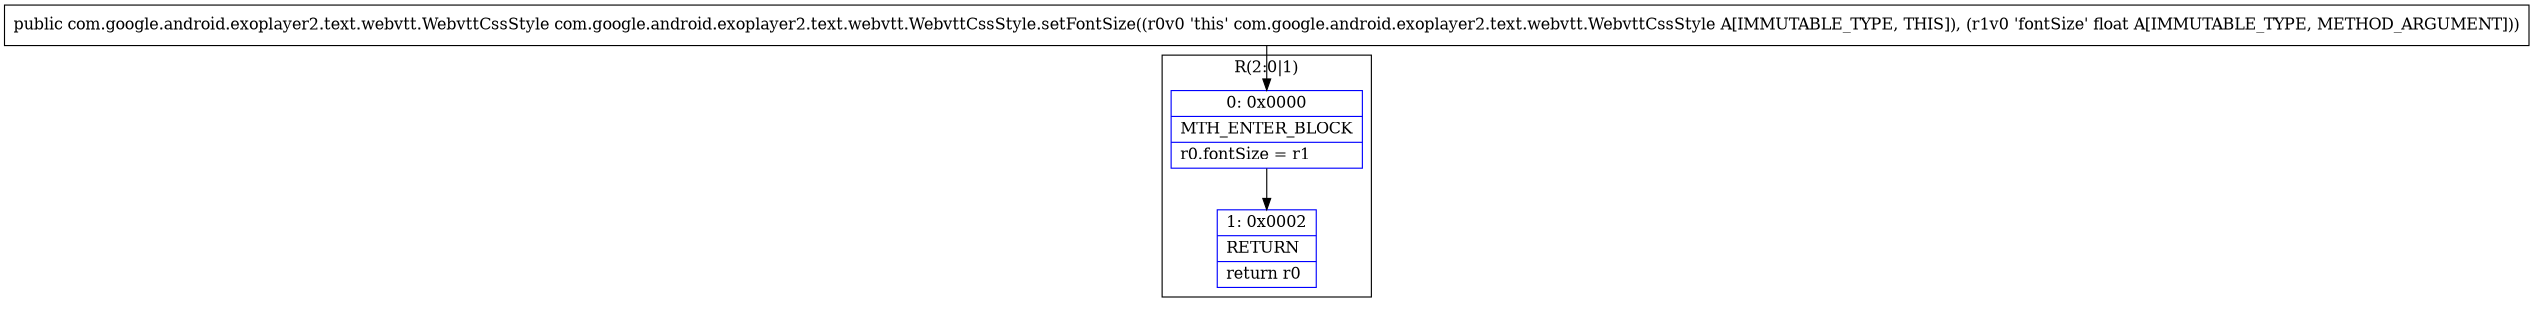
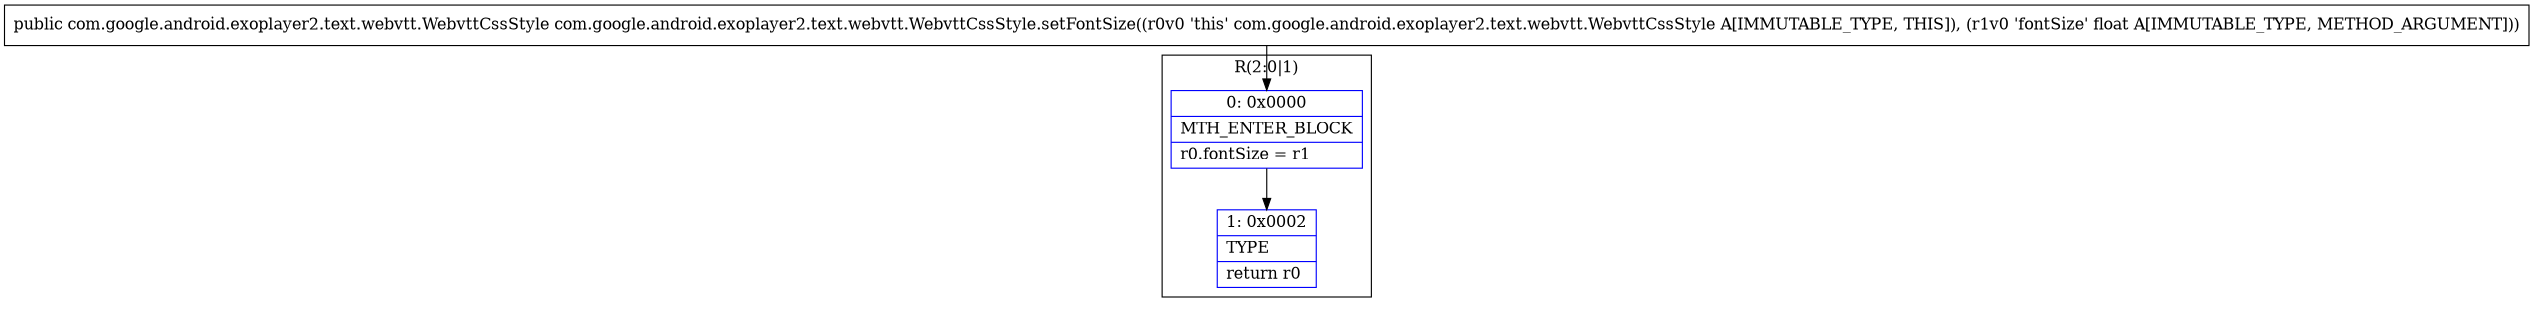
node "1: 0x0002": text "RETURN" -> "TYPE"
